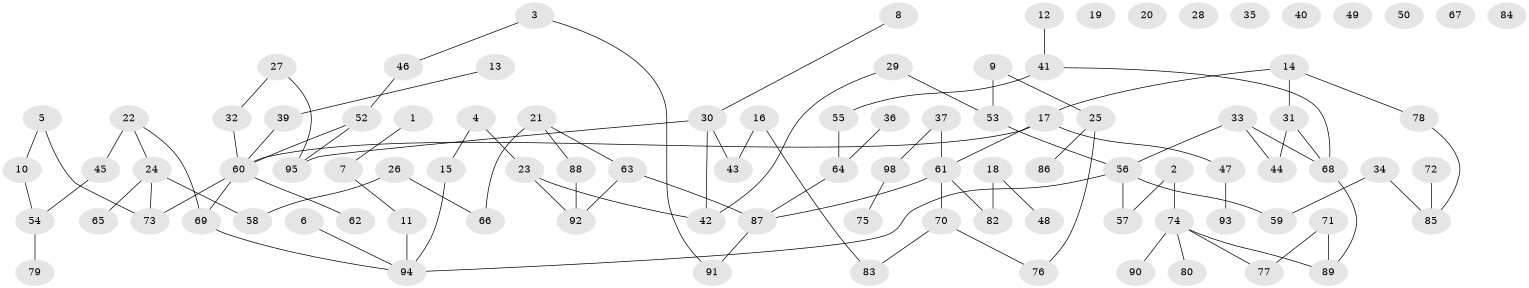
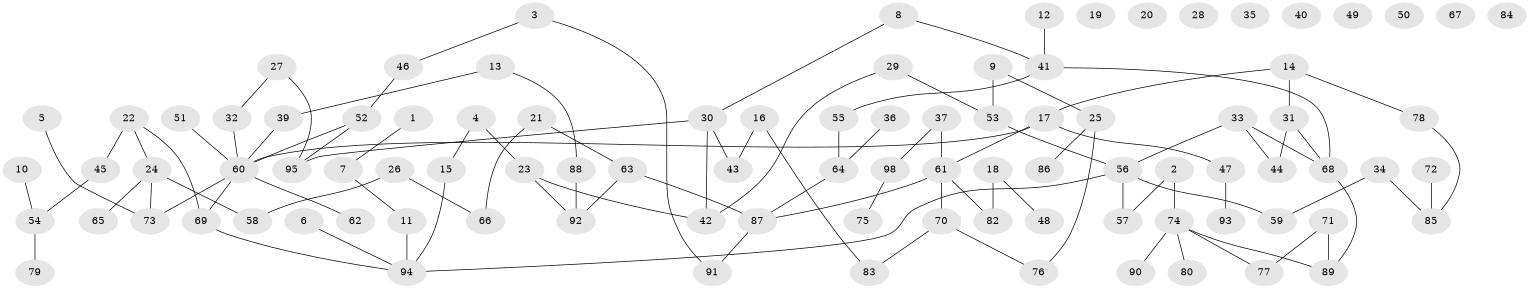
edge "8" -- "41": added
node "51": added
edge "5" -- "10": removed
edge "21" -- "88": now "13" -- "88"
